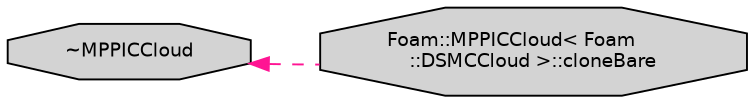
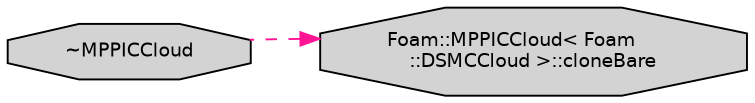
edge "Foam::MPPICCloud< Foam ::DSMCCloud >::cloneBare" -> "~MPPICCloud": reversed
